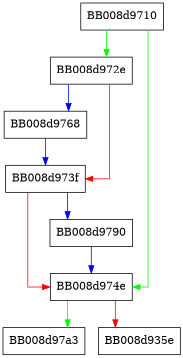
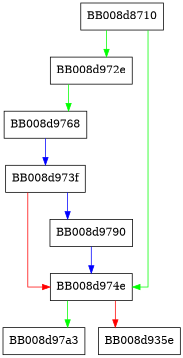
node "BB008d9710": label "BB008d9710" -> "BB008d8710"
edge "BB008d972e" -> "BB008d9768": color blue -> green
edge "BB008d972e" -> "BB008d973f": removed
